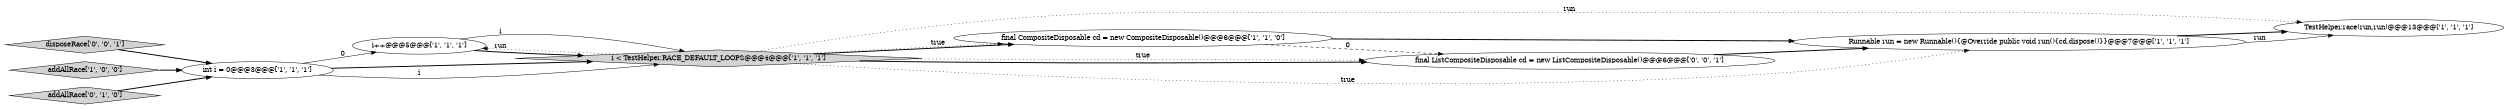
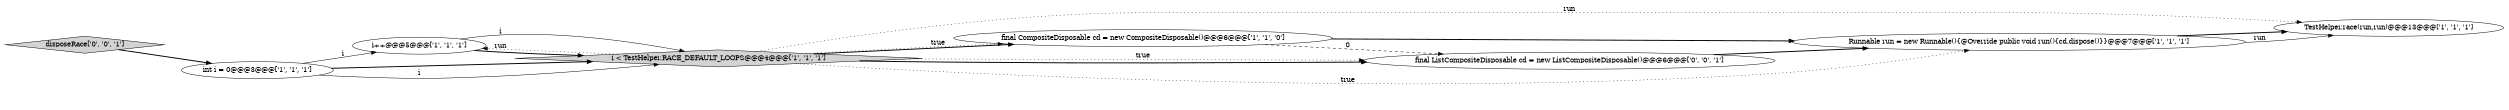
edge "int i = 0@@@3@@@['1', '1', '1']" -> "i++@@@5@@@['1', '1', '1']": label "0" -> "i"
node "addAllRace['1', '0', '0']": removed
node "addAllRace['0', '1', '0']": removed
